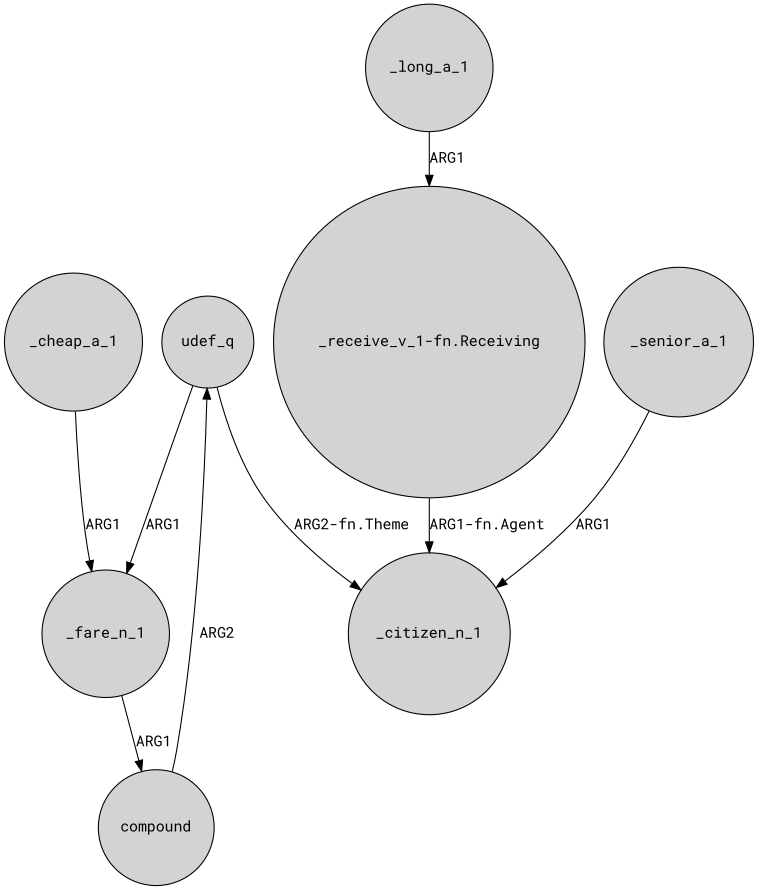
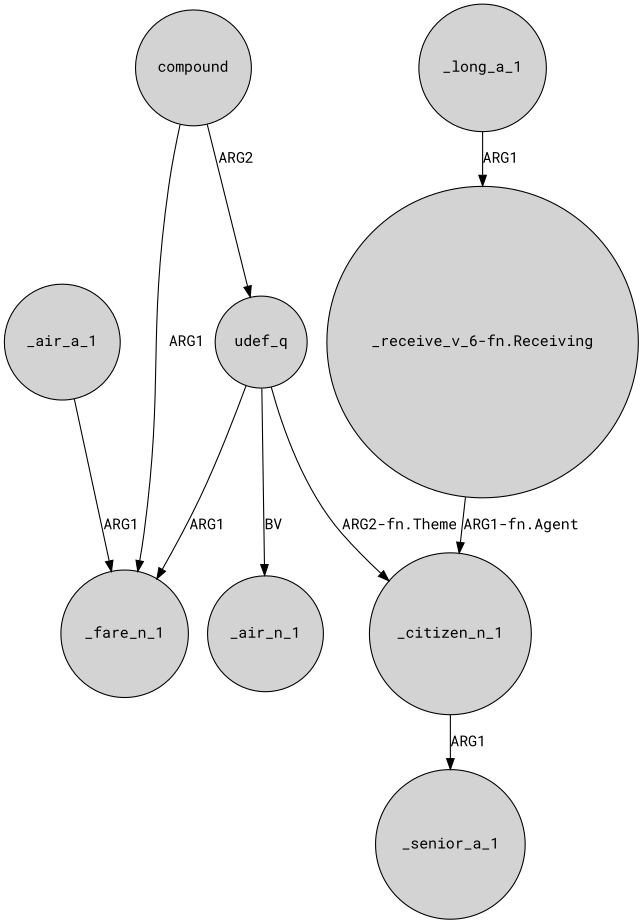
node "_cheap_a_1": label "_cheap_a_1" -> "_air_a_1"
node "_receive_v_1-fn.Receiving": label "_receive_v_1-fn.Receiving" -> "_receive_v_6-fn.Receiving"
edge "_senior_a_1" -> "_citizen_n_1": reversed
node "_air_n_1": added
edge "_fare_n_1" -> "compound": reversed
